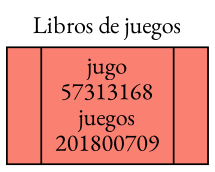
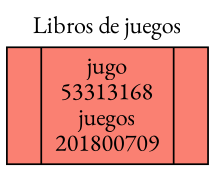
node "jugo": text "57313168" -> "53313168"
